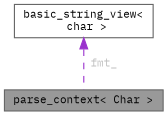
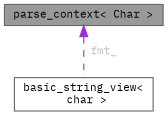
edge "parse_context< Char >" -> "basic_string_view< char >": reversed
